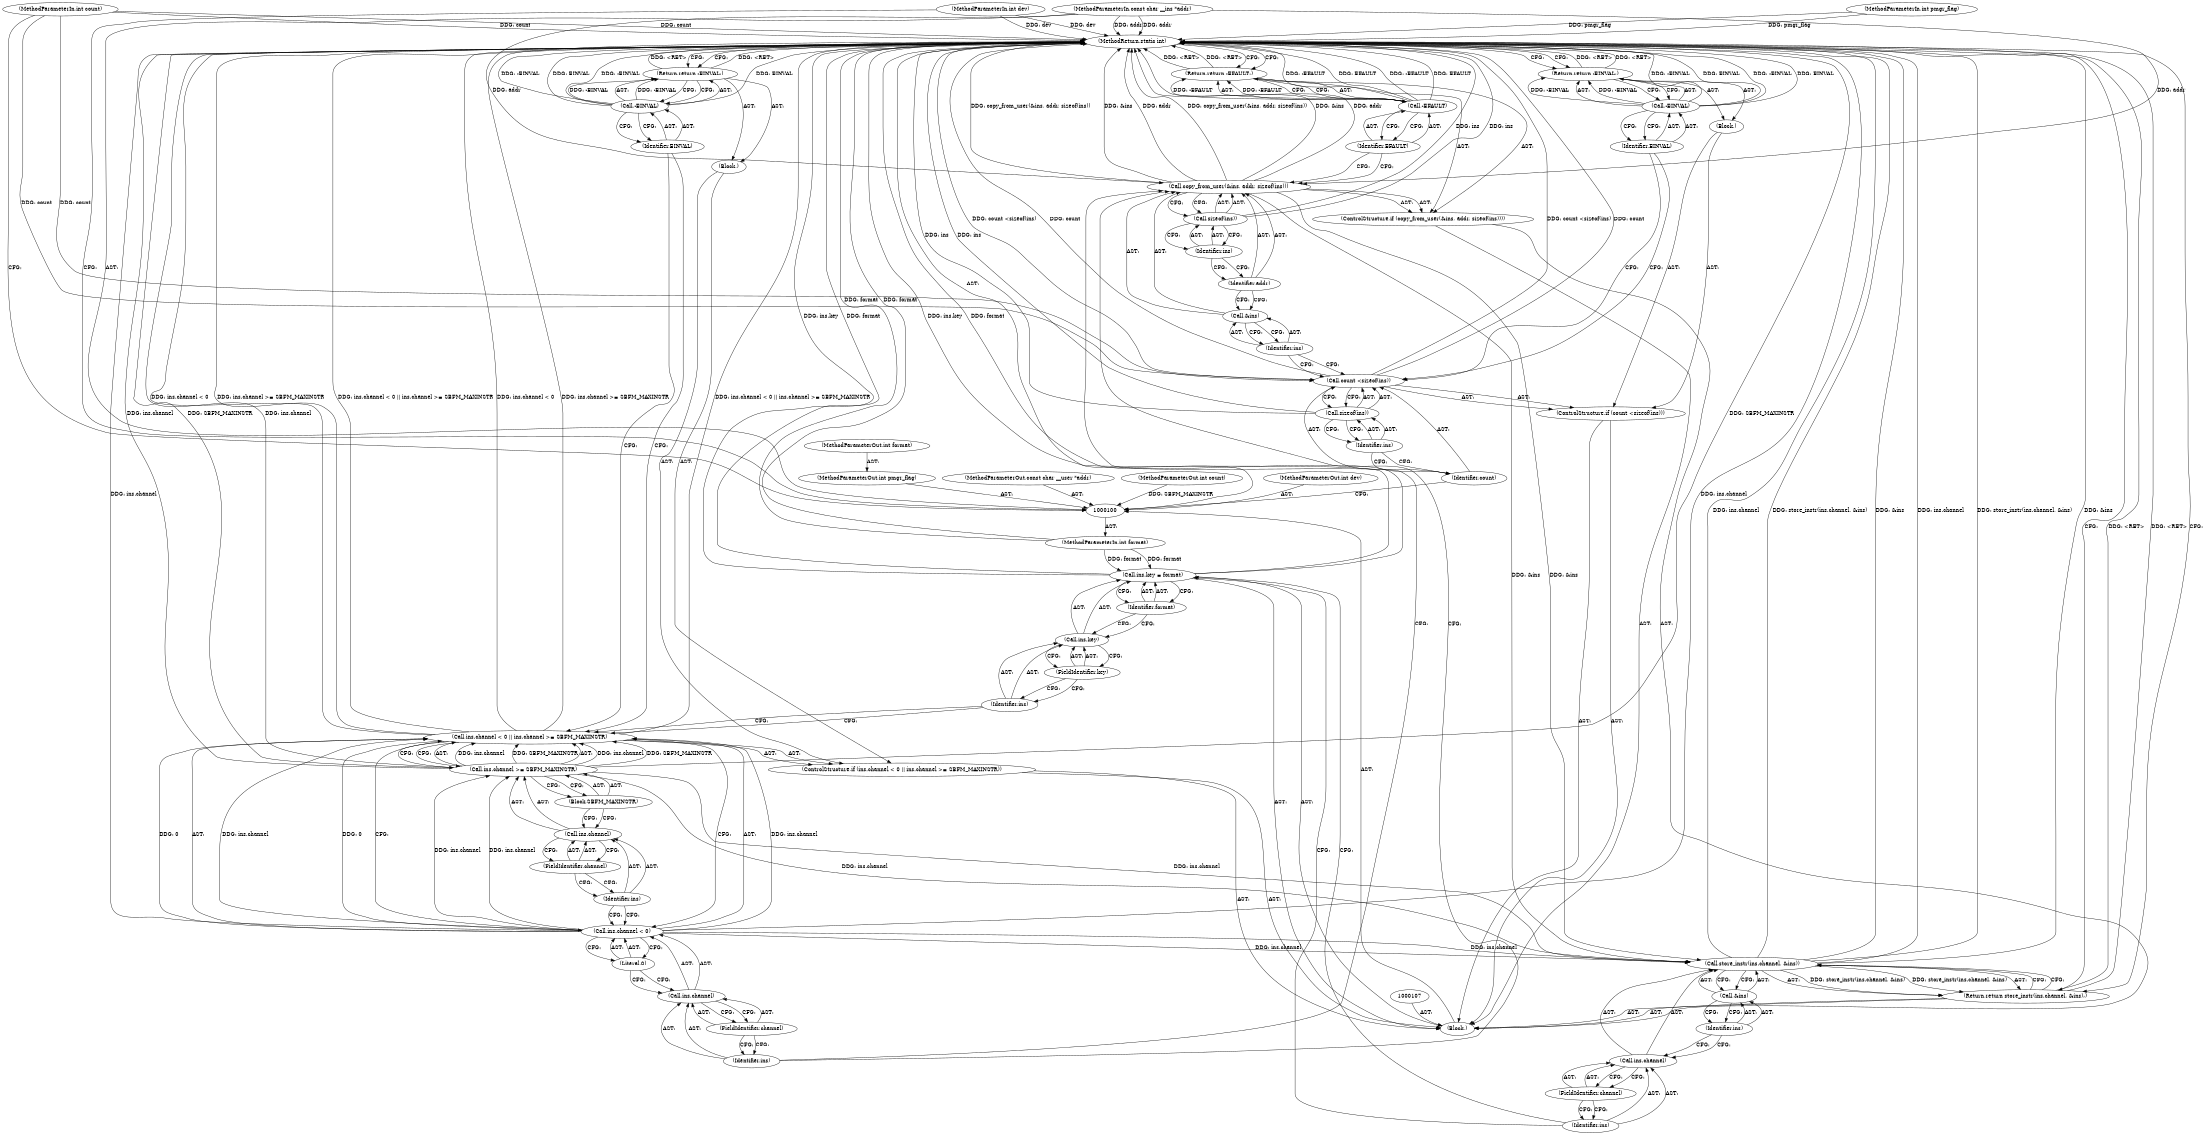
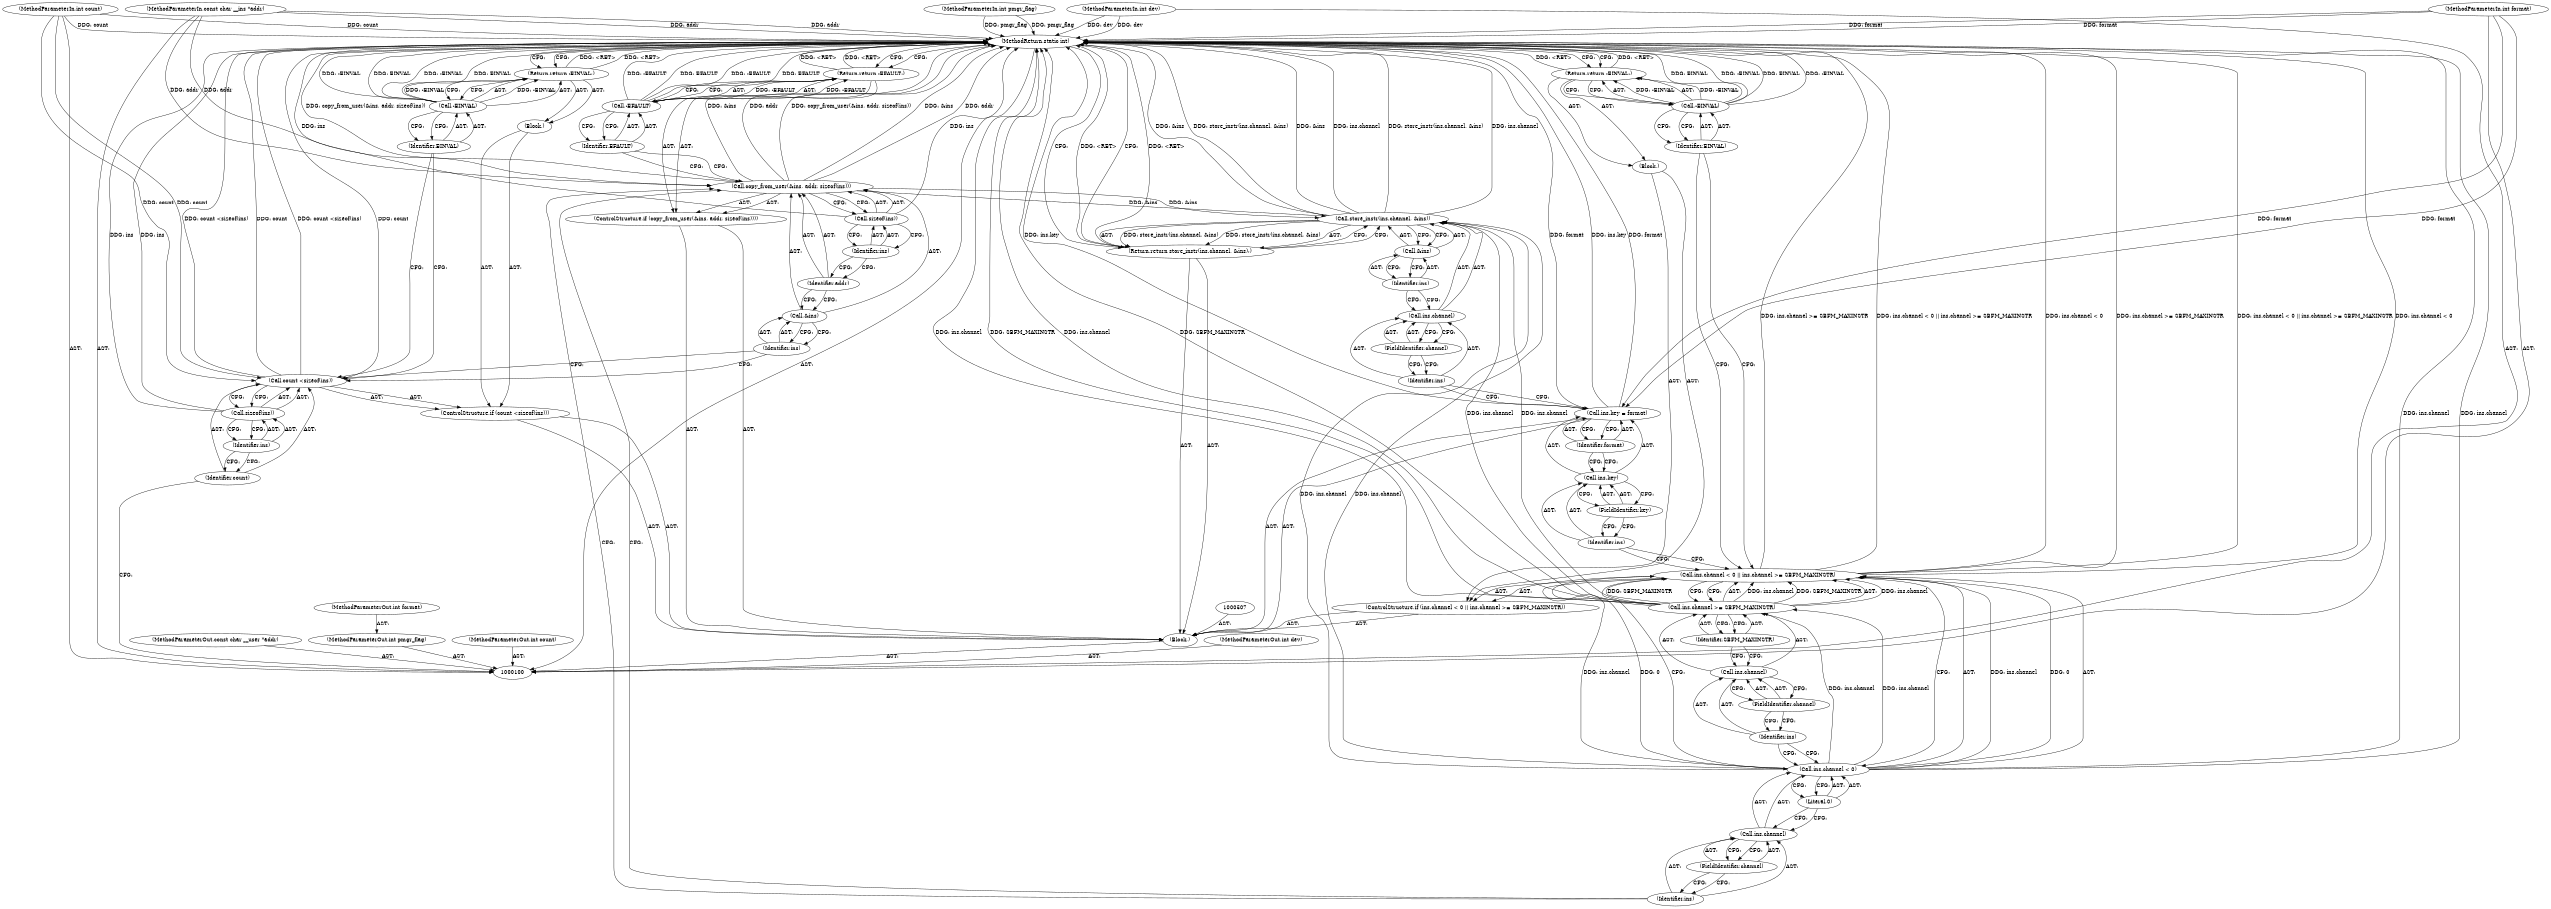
edge "(MethodParameterIn,int count)" -> "1000100": label "CFG: " -> "AST: "
edge "(MethodParameterIn,int dev)" -> "1000100": label "CFG: " -> "AST: "
edge "(MethodParameterOut,int count)" -> "1000100": label "DDG: SBFM_MAXINSTR" -> "AST: "
edge "1000100" -> "(MethodParameterIn,int format)": reversed
node "(Block,SBFM_MAXINSTR)": label "(Block,SBFM_MAXINSTR)" -> "(Identifier,SBFM_MAXINSTR)"
node "1000107": label "1000107" -> "1000507"
